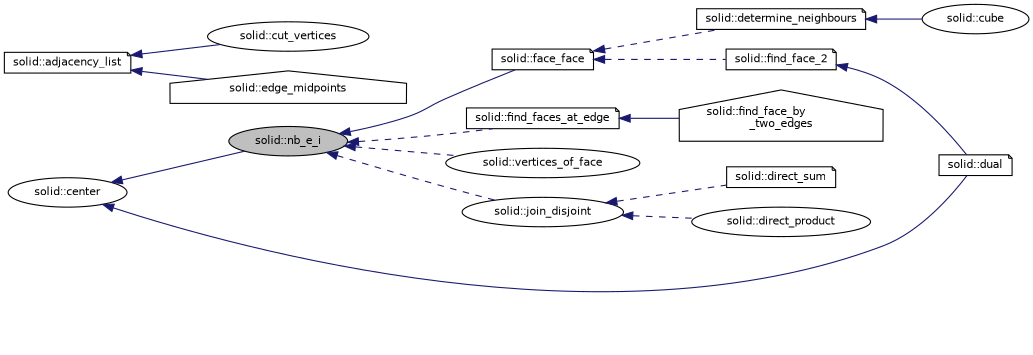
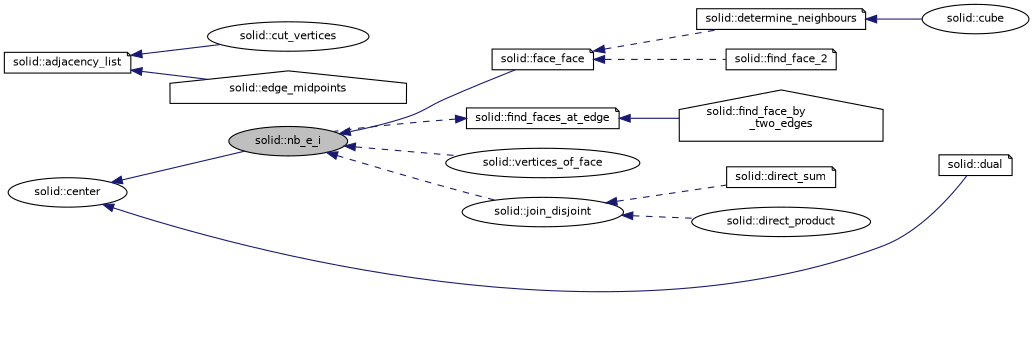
edge "solid::dual" -> "solid::find_face_2": removed
edge "solid::find_faces_at_edge" -> "solid::nb_e_i": reversed
